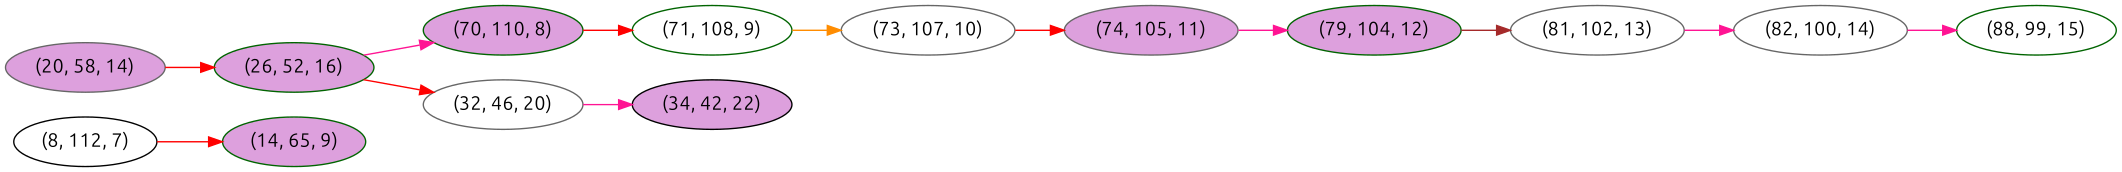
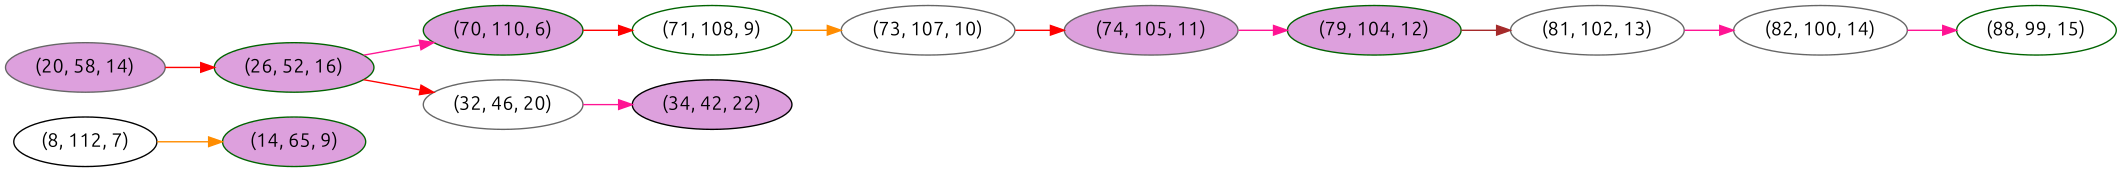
node "(70, 110, 8)": label "(70, 110, 8)" -> "(70, 110, 6)"
edge "(8, 112, 7)" -> "(14, 65, 9)": color red -> darkorange
